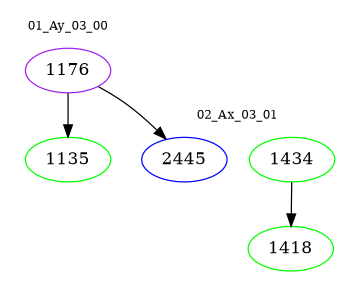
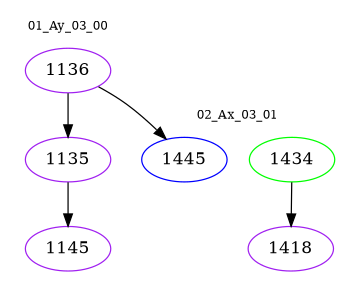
node "1176": label "1176" -> "1136"
node "1135": color green -> purple
node "2445": label "2445" -> "1445"
node "1145": added
node "1418": color green -> purple
